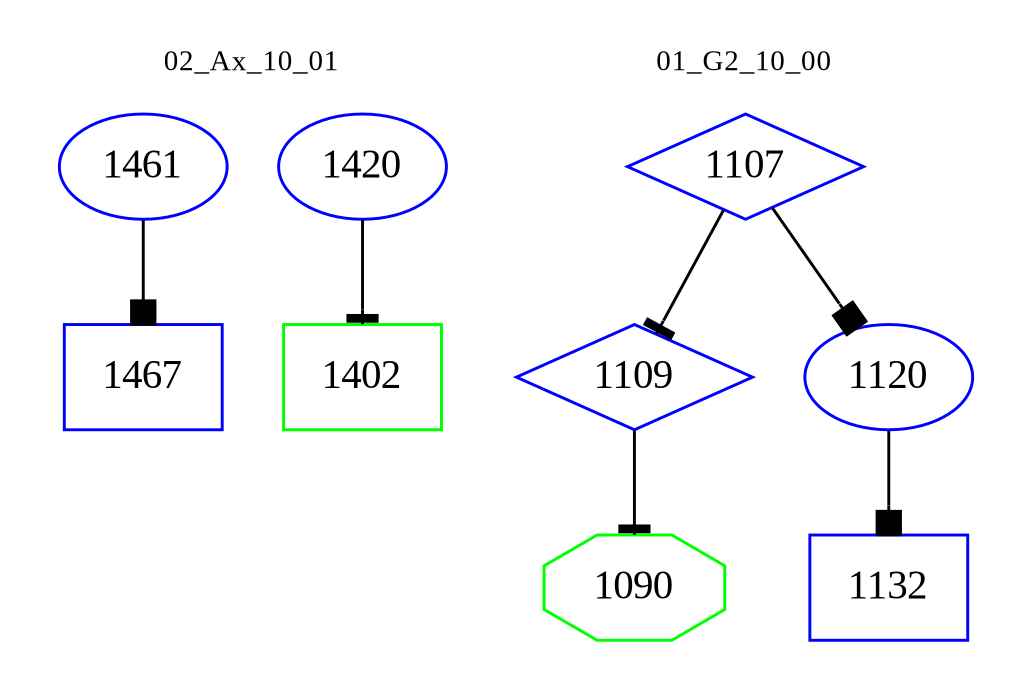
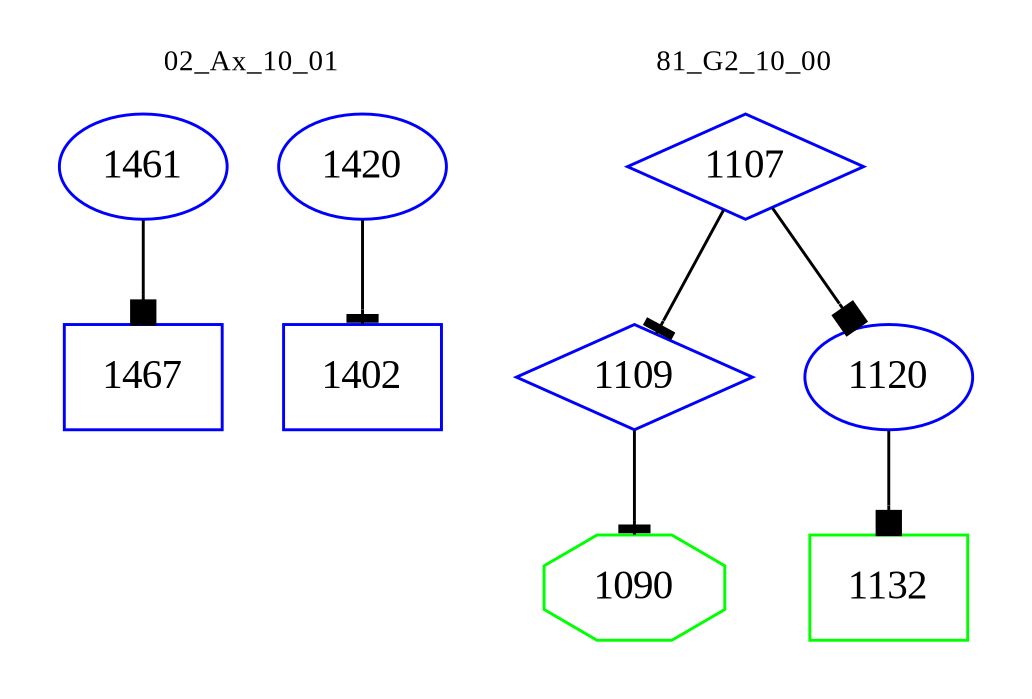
cluster "01_G2_10_00": label "01_G2_10_00" -> "81_G2_10_00"
node "1402": color green -> blue
node "1132": color blue -> green
